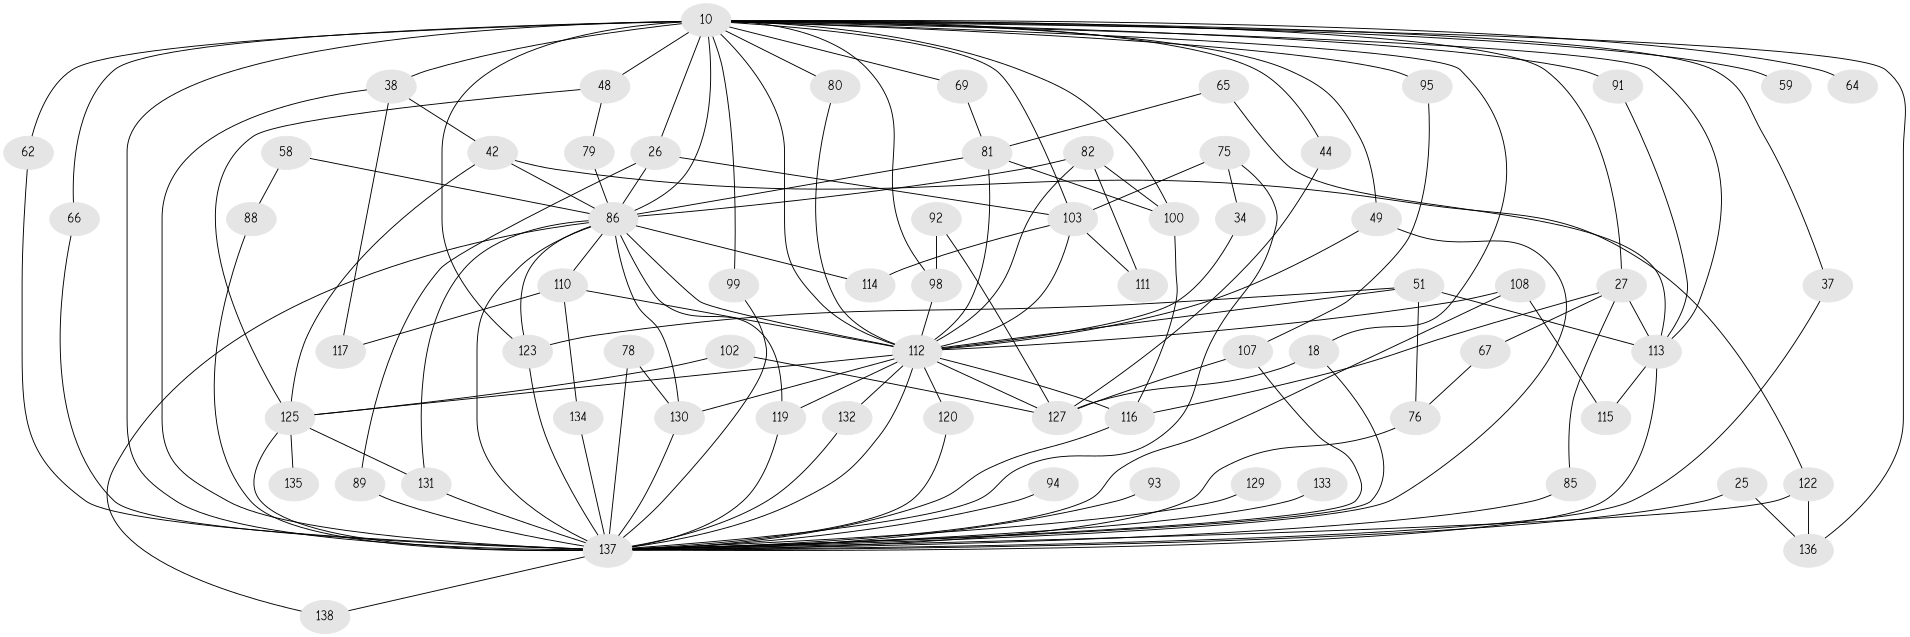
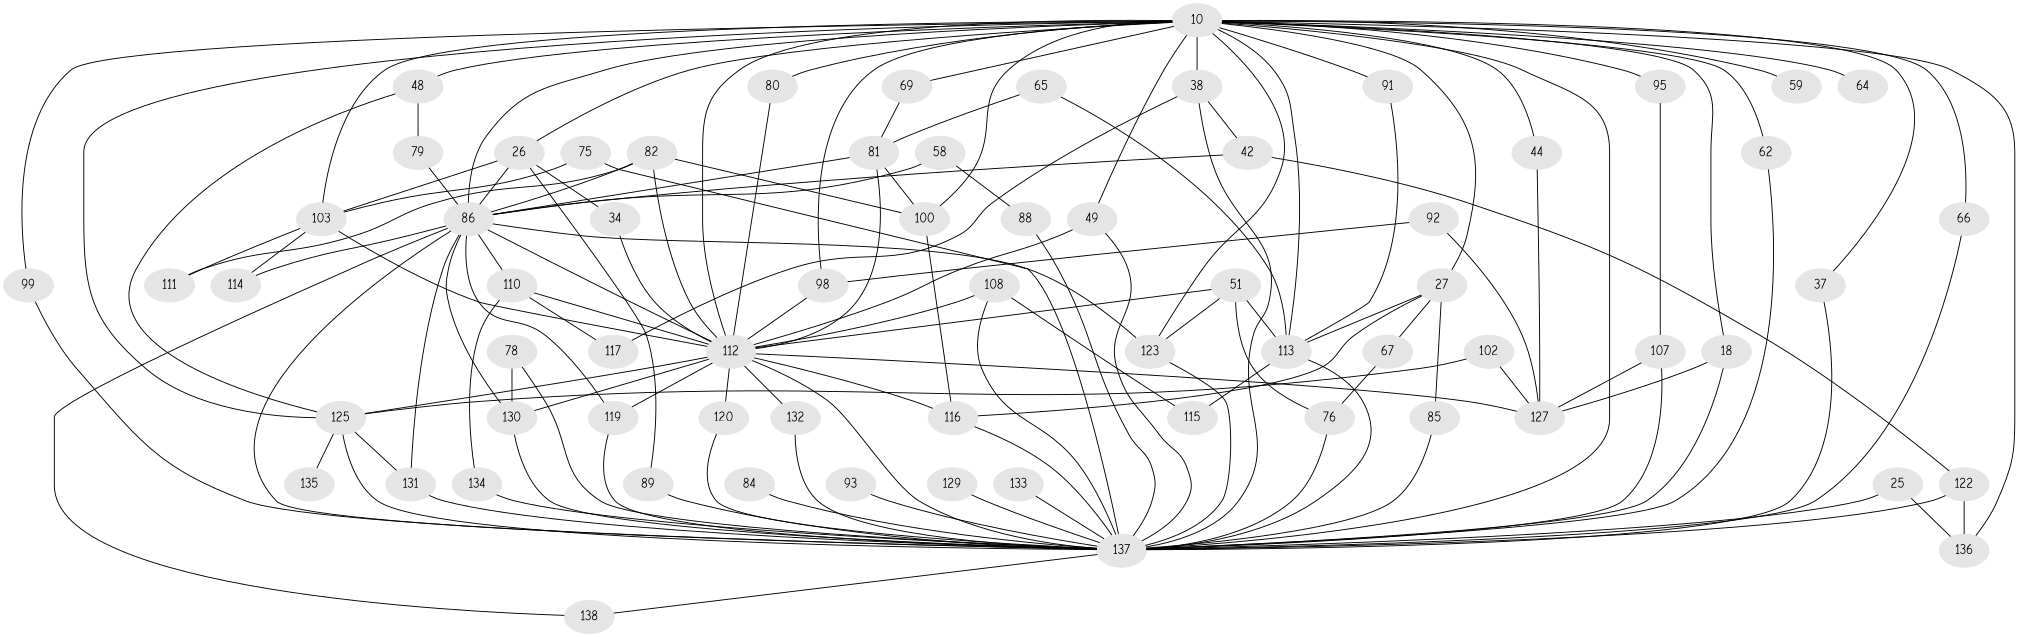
edge "75" -- "34": now "26" -- "34"
edge "42" -- "125": now "10" -- "125"
node "94": label "94" -> "84"
